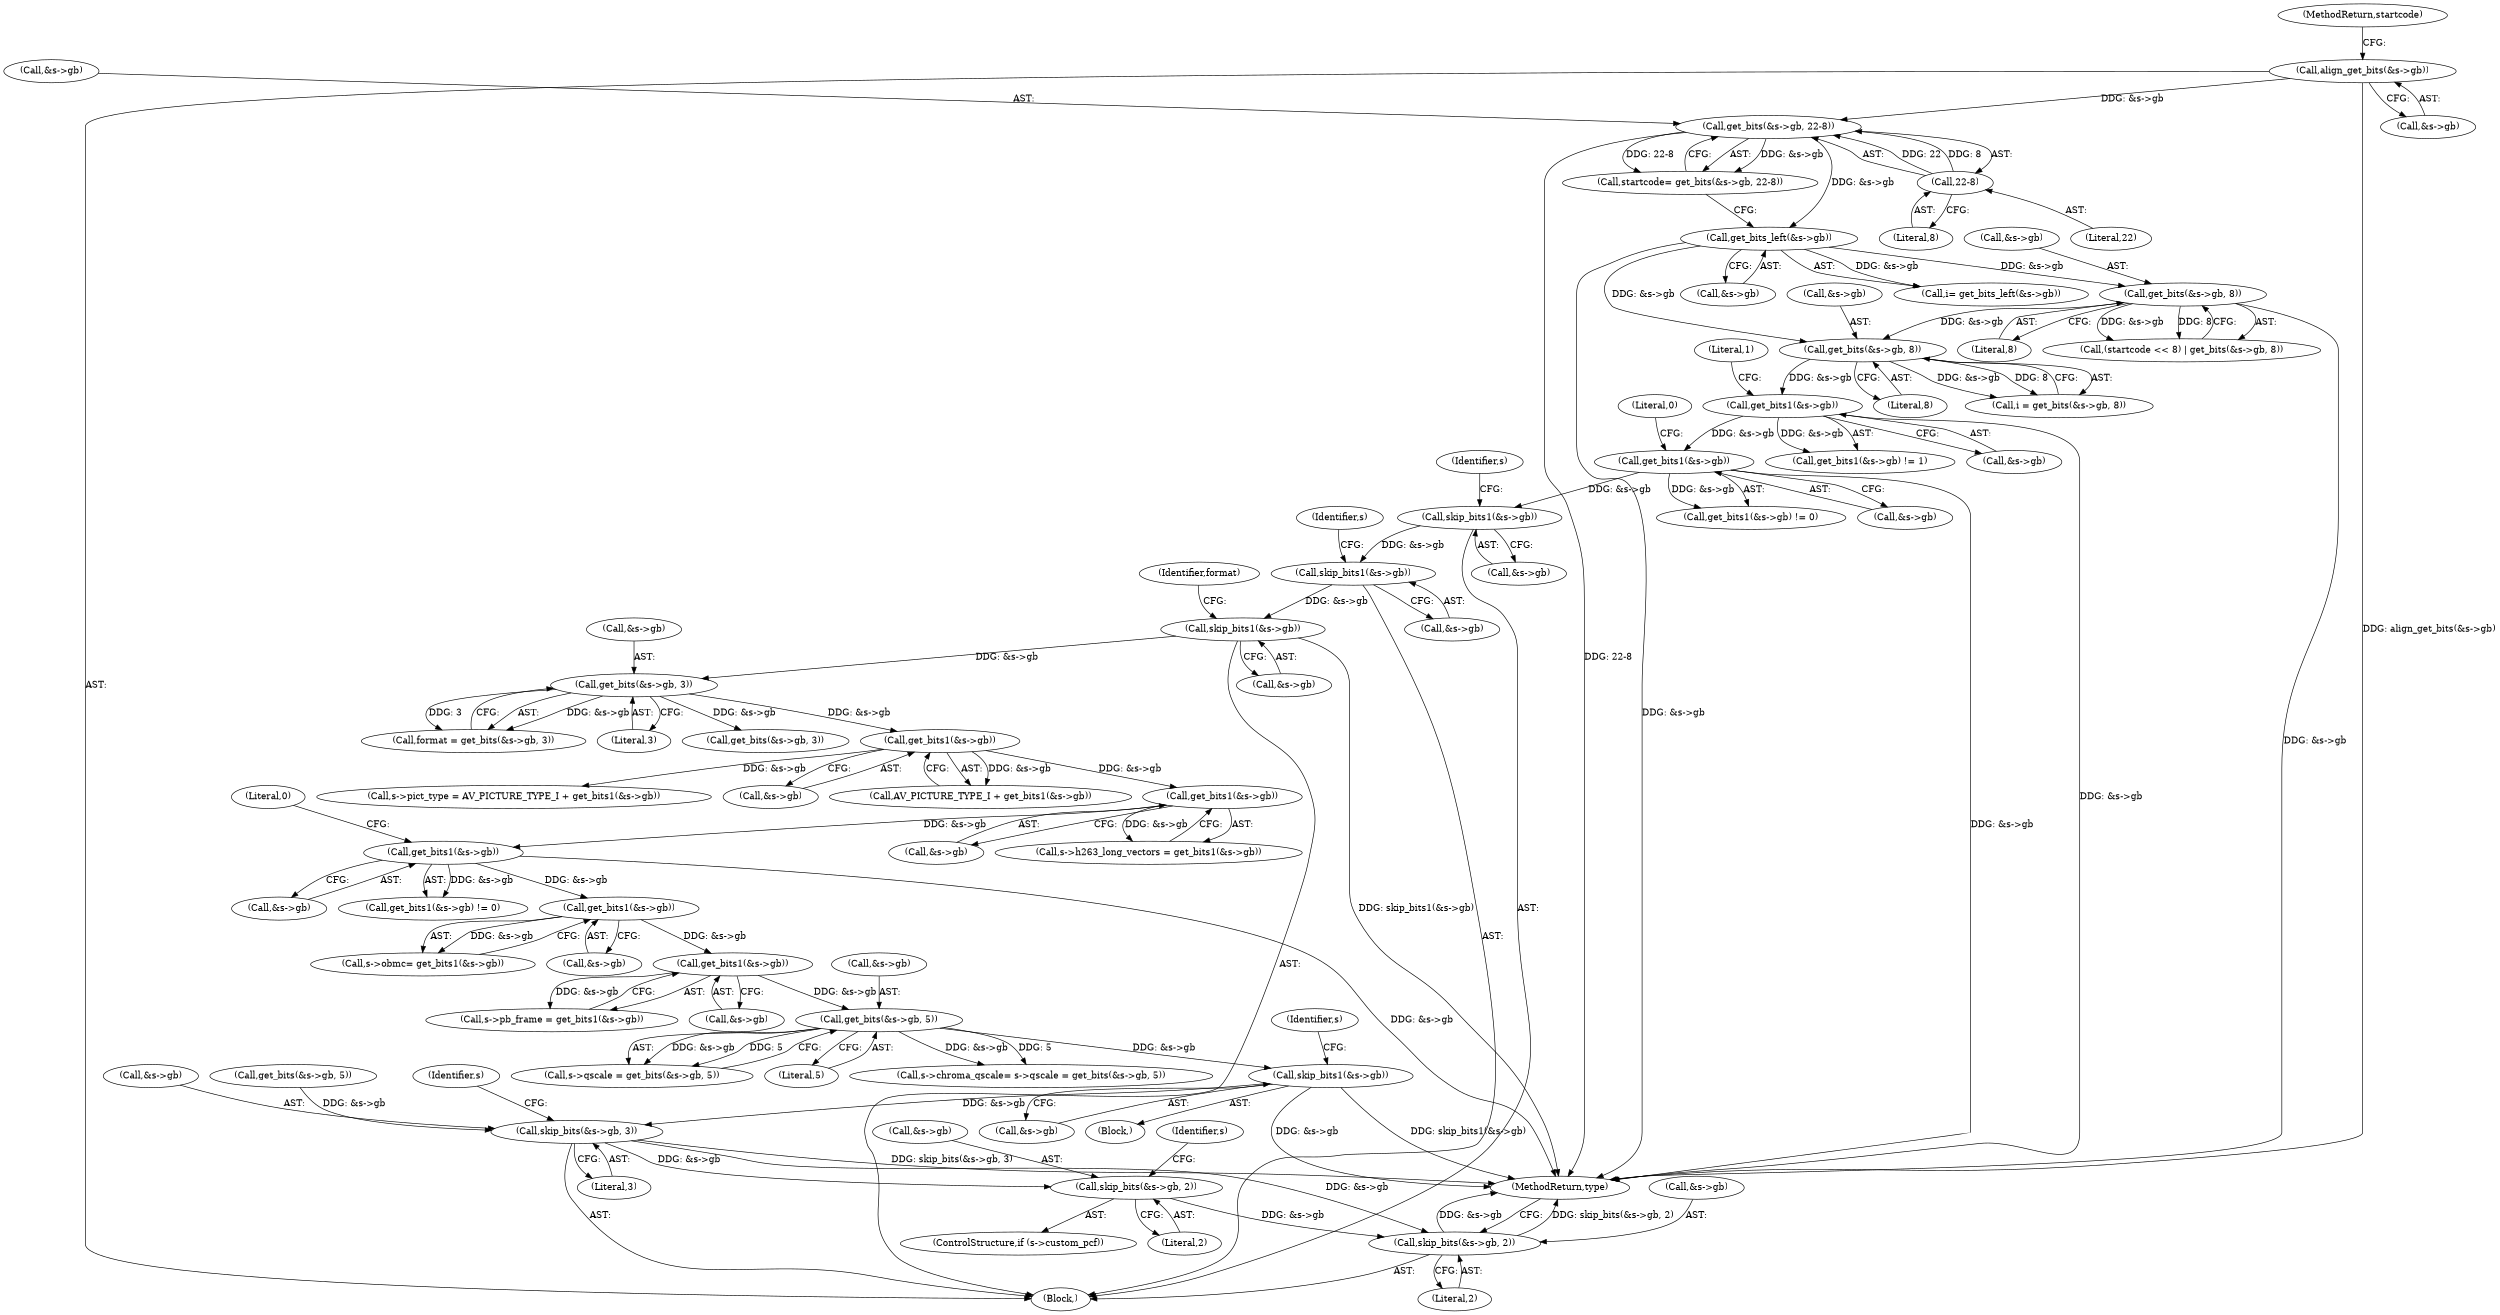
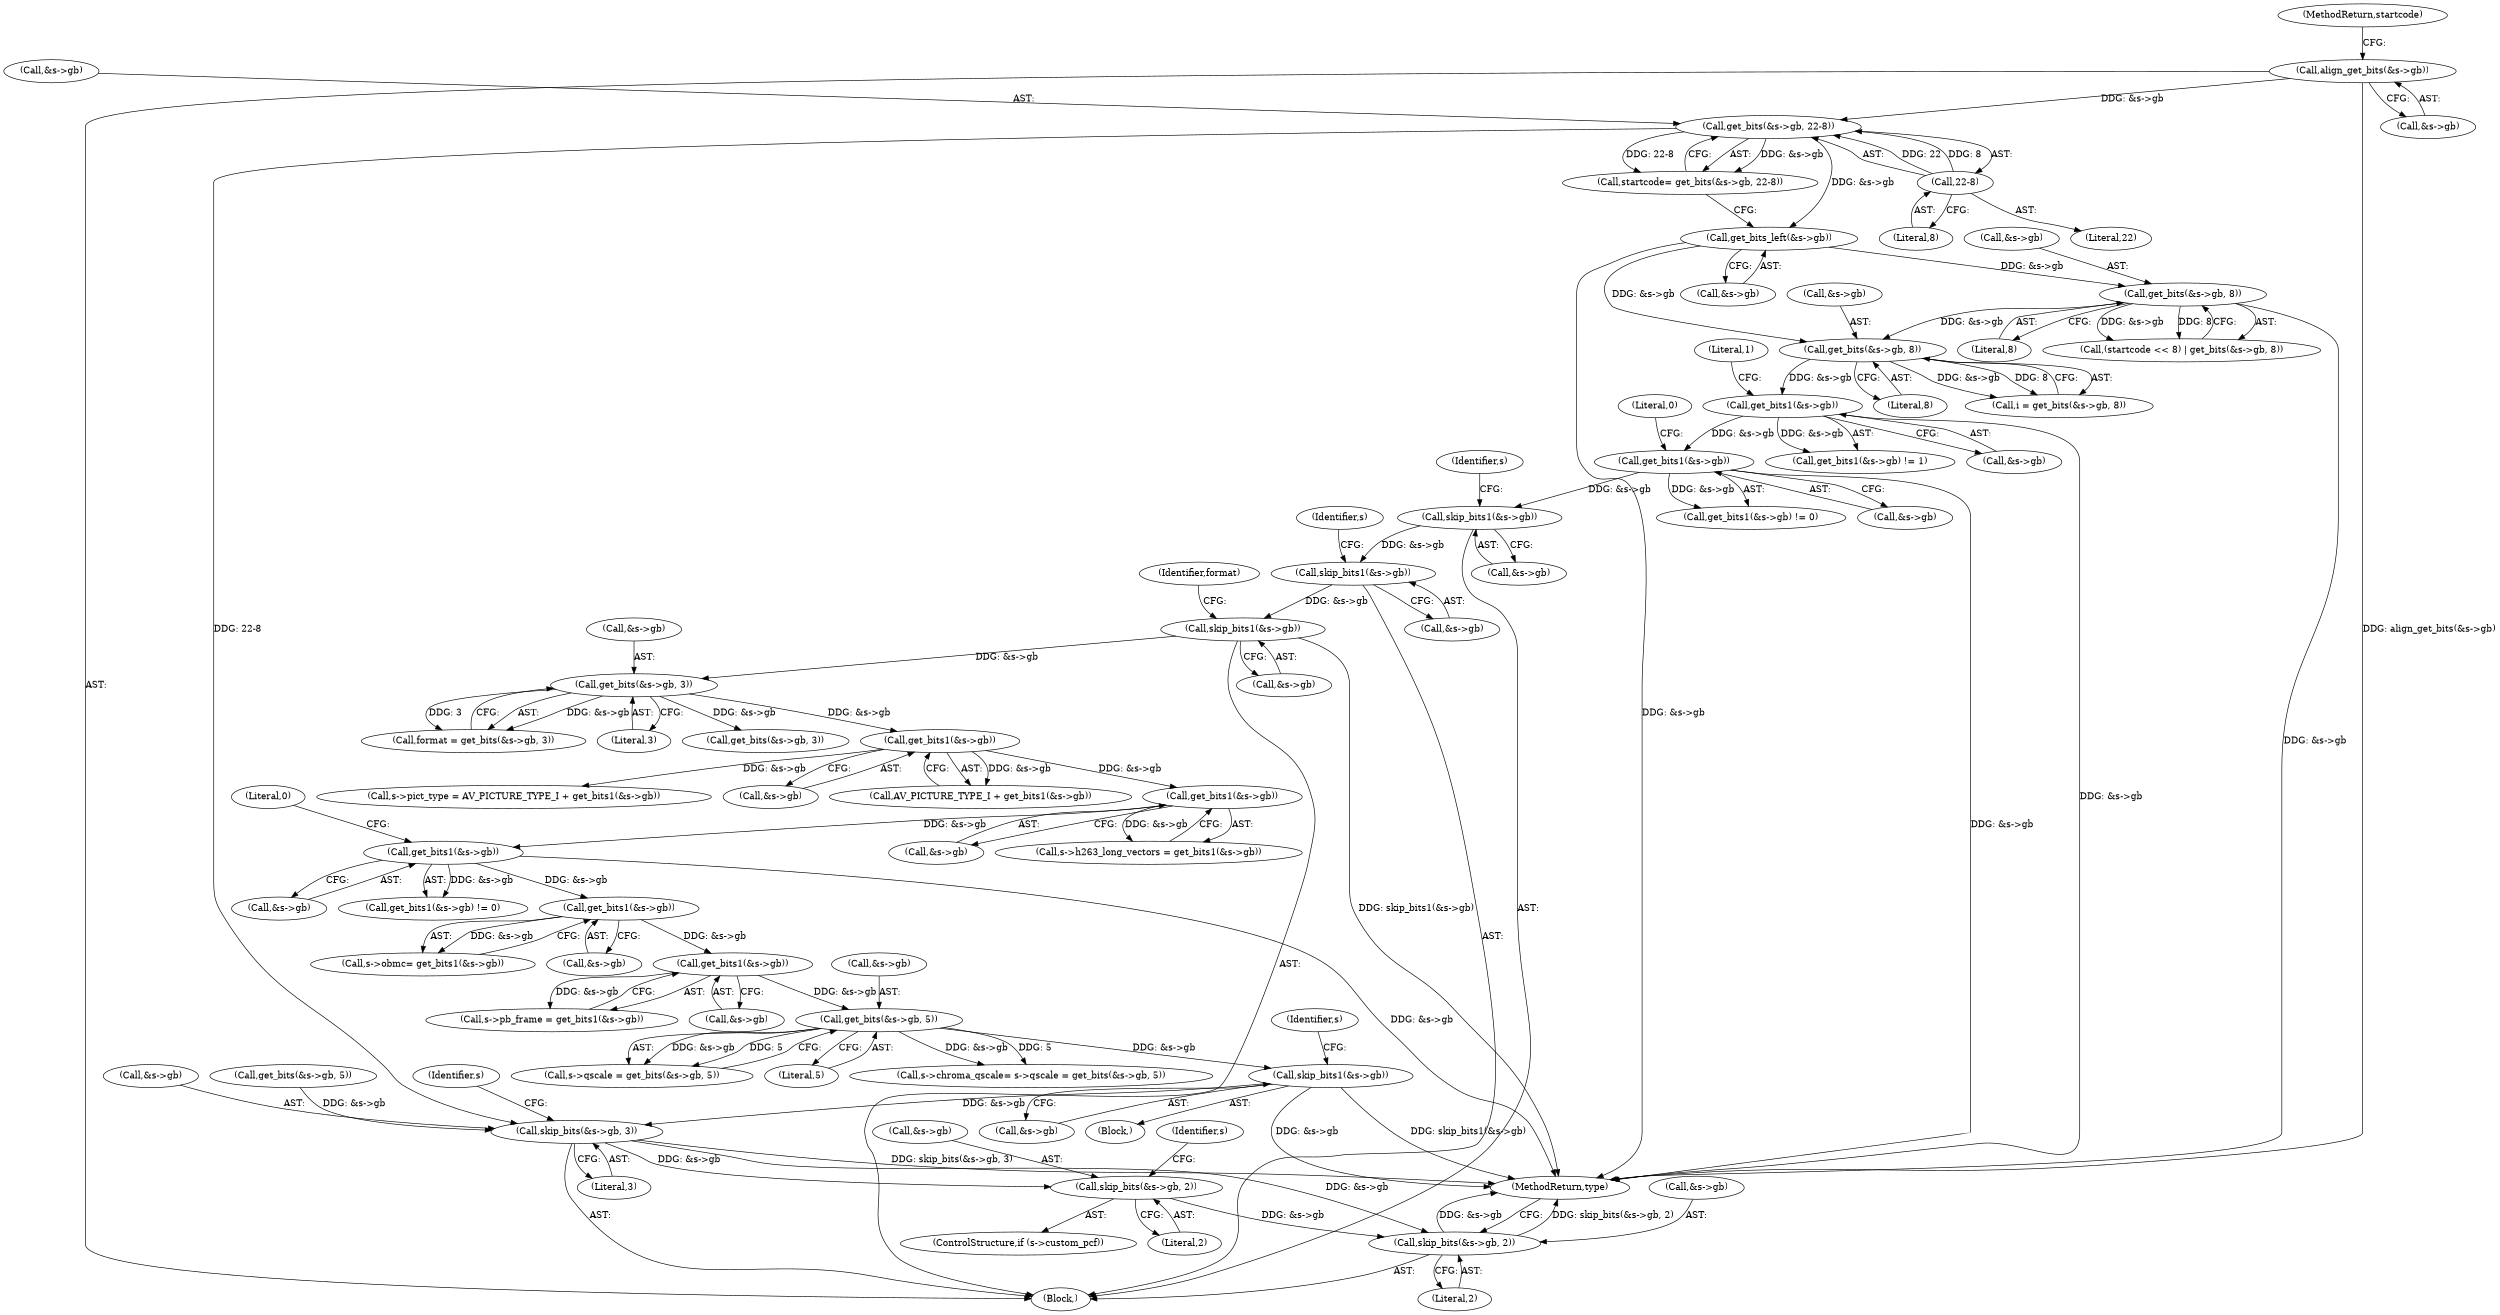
edge "(Literal,22)" -> "(Call,22-8)": reversed
node "(Call,i= get_bits_left(&s->gb))": removed
edge "(Call,get_bits(&s->gb, 22-8))" -> "(MethodReturn,type)": now "(Call,get_bits(&s->gb, 22-8))" -> "(Call,skip_bits(&s->gb, 3))"
